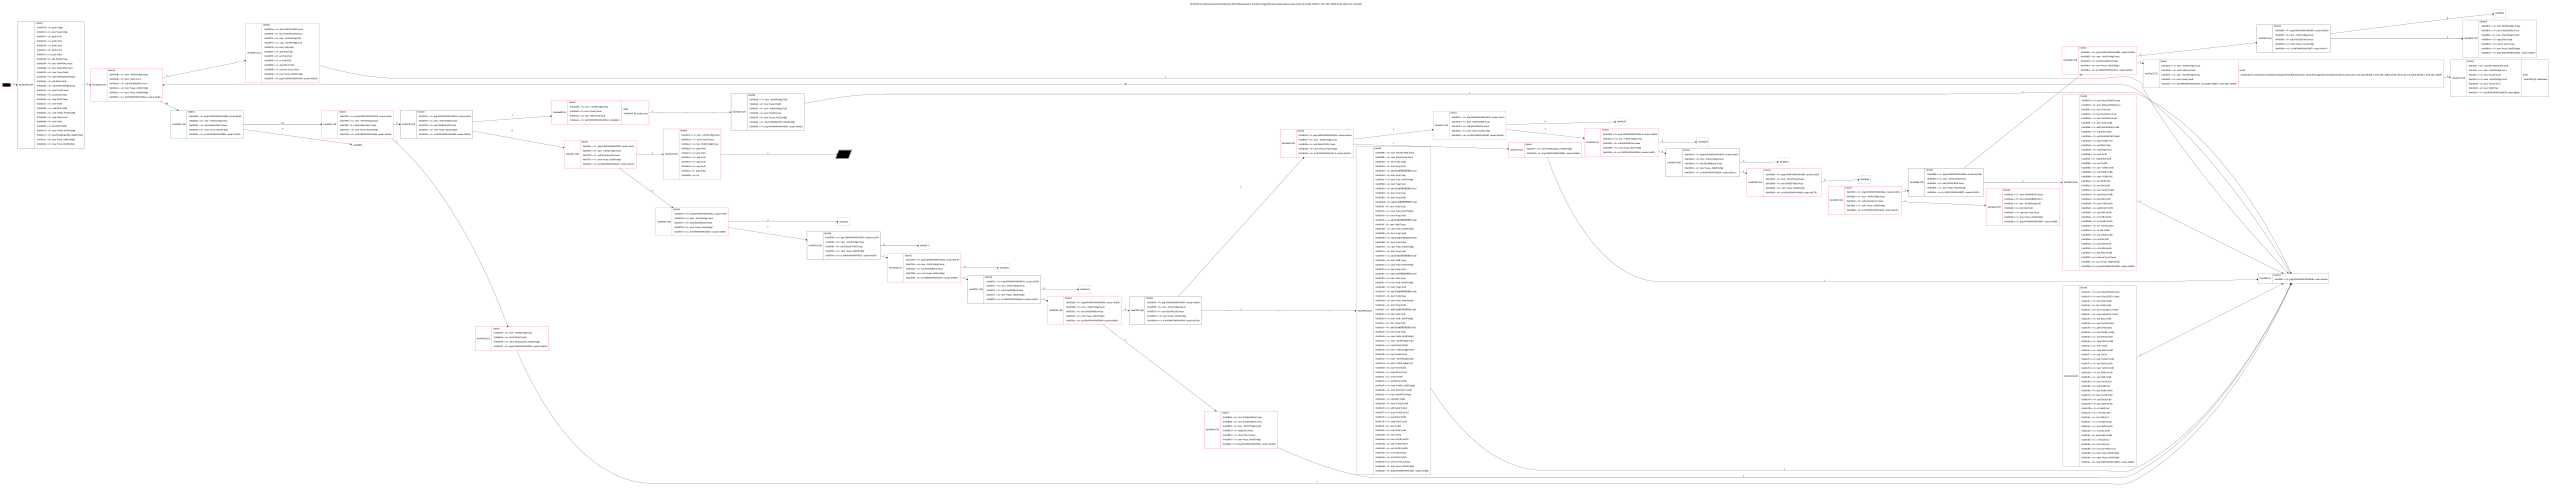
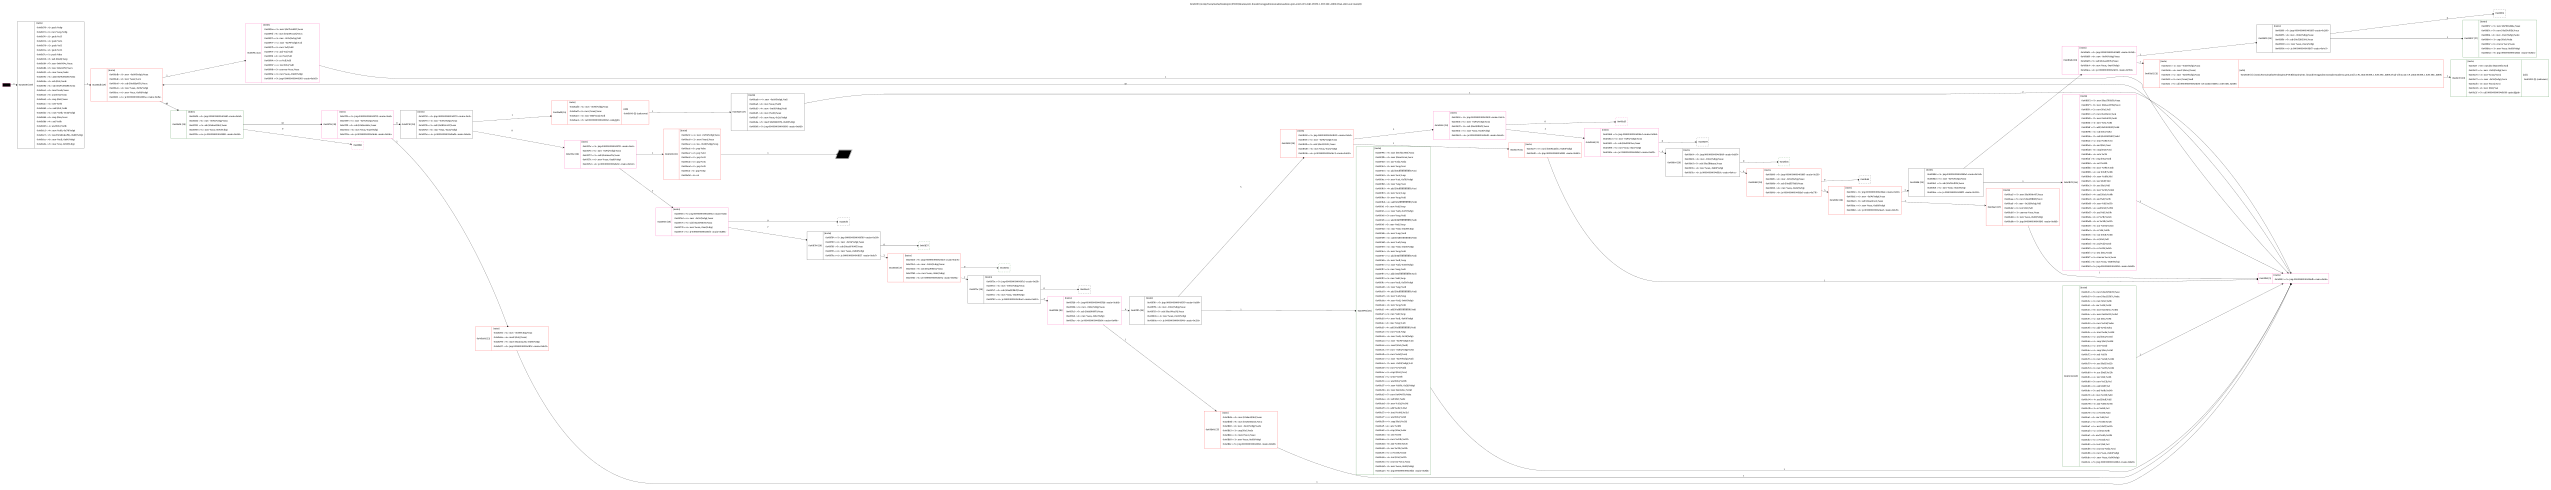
edge "0x401880 [28]" -> "0x40189c [28]": added, label "4"
edge "0x401aa5 [27]" -> "0x401f43 [5]": added, label "1"
node "0x401f43 [5]": color darkgreen -> deeppink
